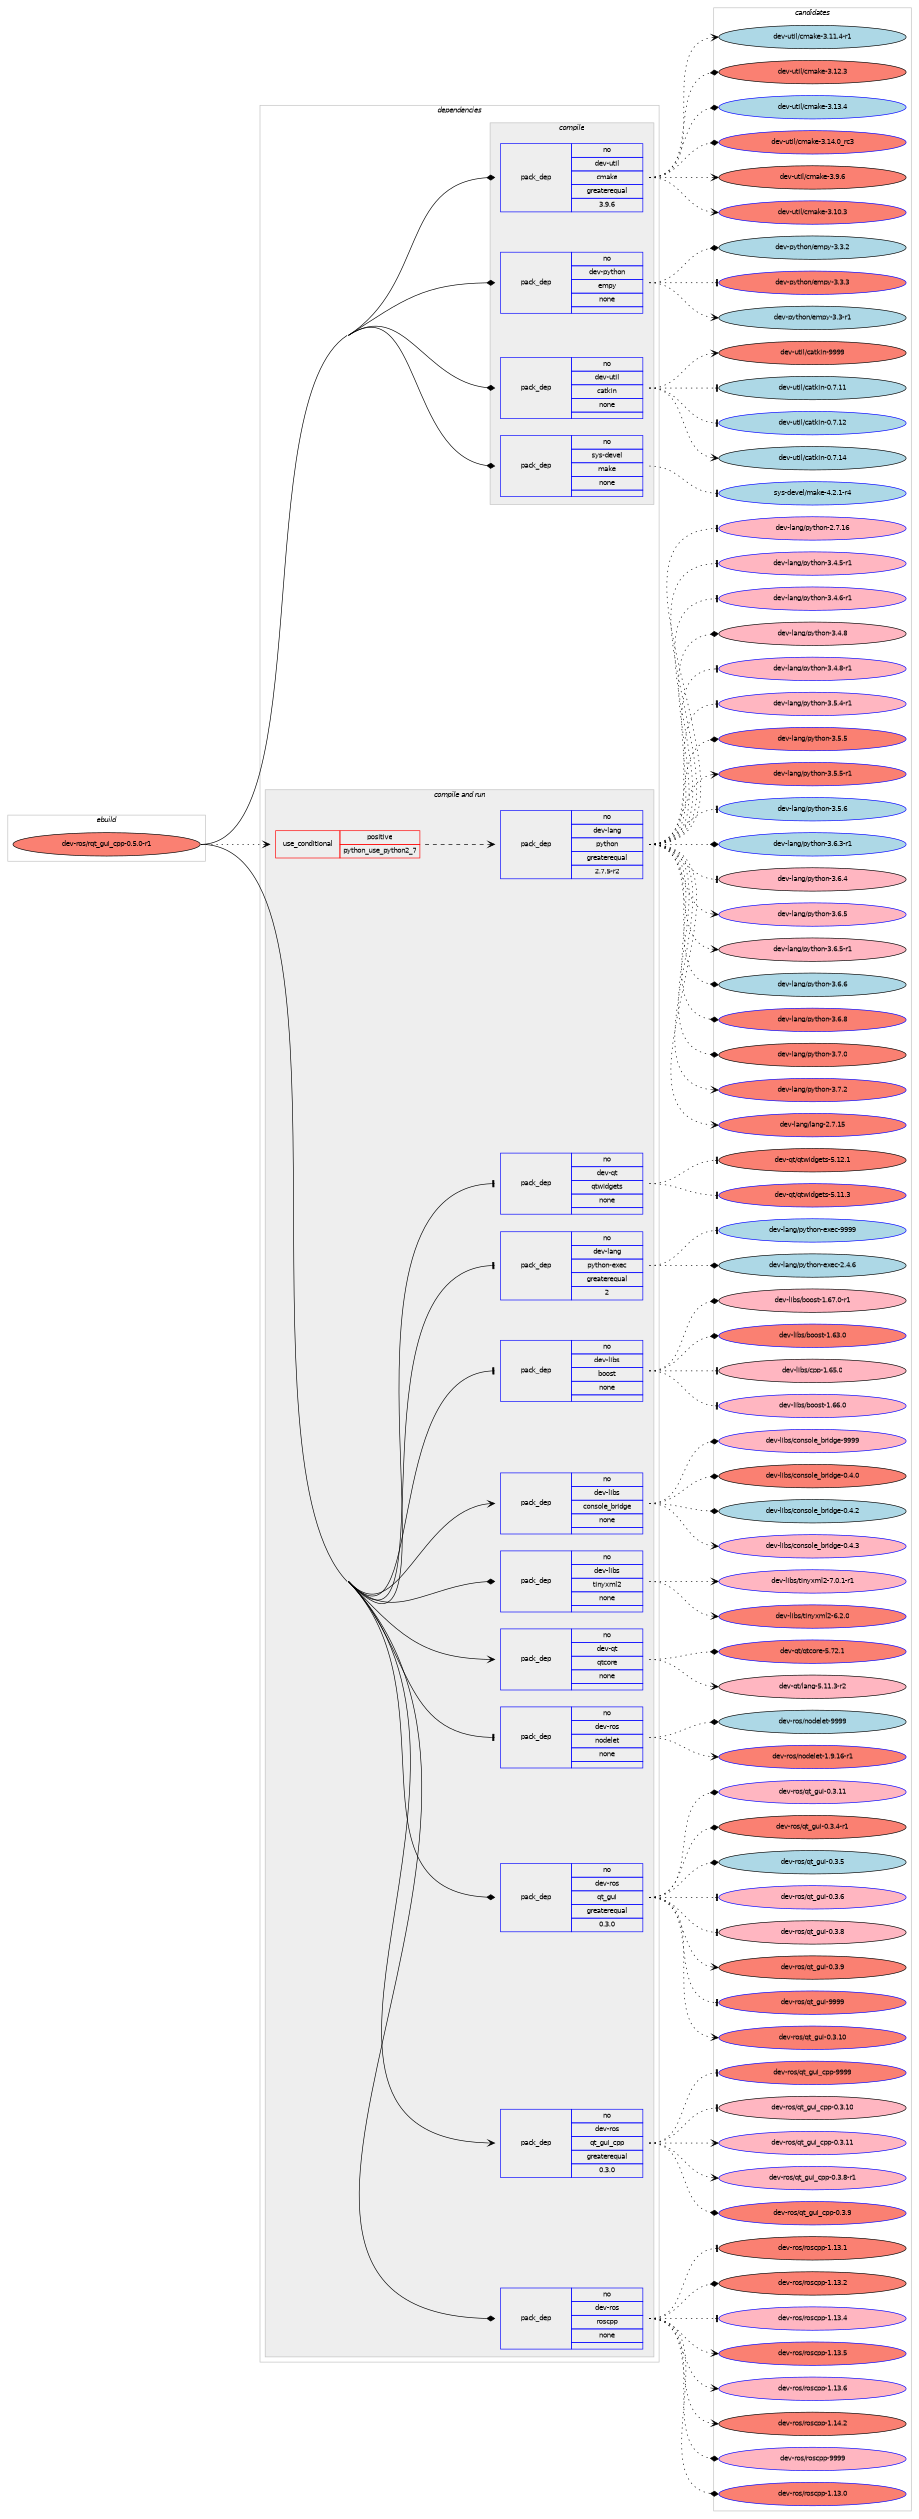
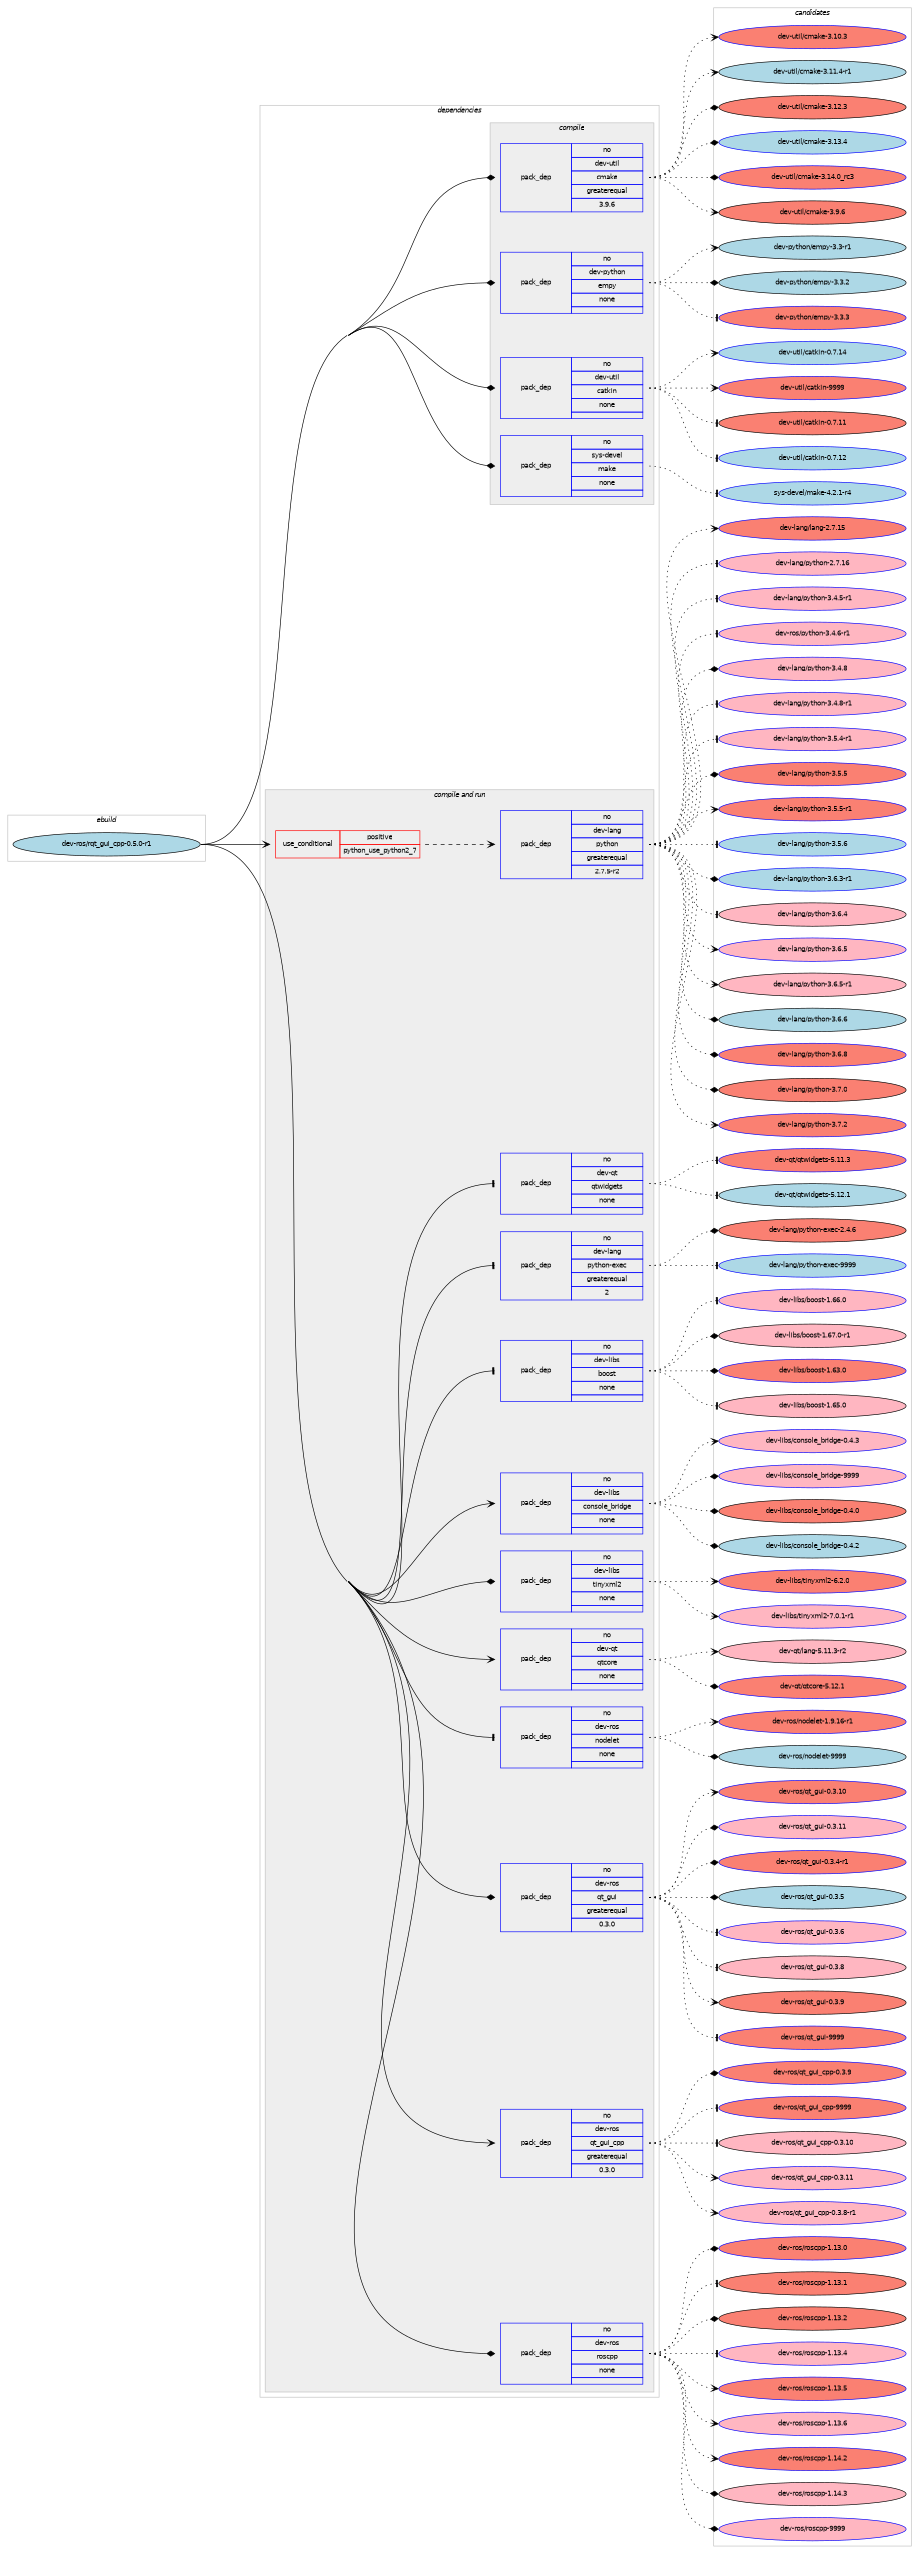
node "dev-util/catkin-9999": color black -> blue
node "dev-util/catkin-0.7.11": fillcolor lightblue -> salmon
node "dev-util/catkin-0.7.14": color black -> blue
node "dev-lang/python-3.4.6-r1": label "dev-lang/python-3.4.6-r1" -> "dev-ros/python-3.4.6-r1"
node "dev-lang/python-3.4.8": color black -> blue
node "dev-ros/rqt_gui_cpp-0.5.0-r1": fillcolor salmon -> lightblue
edge "dev-ros/rqt_gui_cpp-0.5.0-r1" -> "use_conditional": style dotted -> solid
node "dev-qt/qtwidgets-5.12.1": fillcolor salmon -> lightblue
node "dev-lang/python-exec-2.4.6": fillcolor lightblue -> salmon
node "dev-libs/cpp-1.65.0": label "dev-libs/cpp-1.65.0" -> "dev-libs/boost-1.65.0"
node "dev-qt/qtcore-5.72.1": label "dev-qt/qtcore-5.72.1" -> "dev-qt/qtcore-5.12.1"
node "dev-ros/qt_gui-0.3.4-r1": color black -> blue
node "dev-ros/roscpp-1.14.2": color black -> blue
node "dev-ros/roscpp-1.14.3": added
